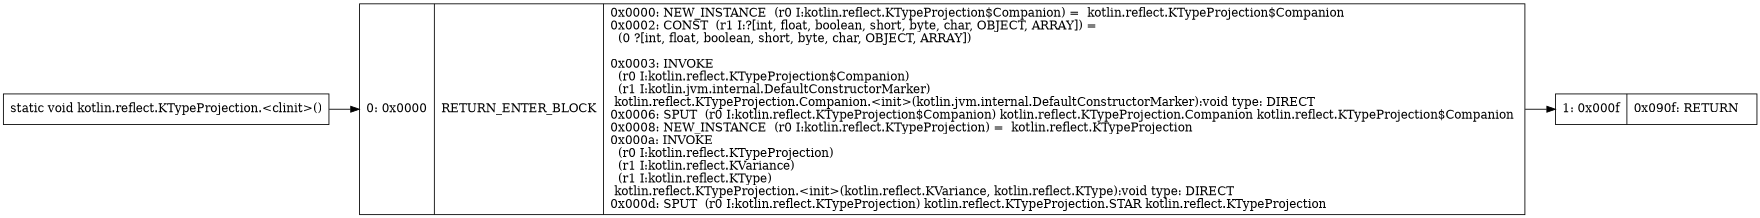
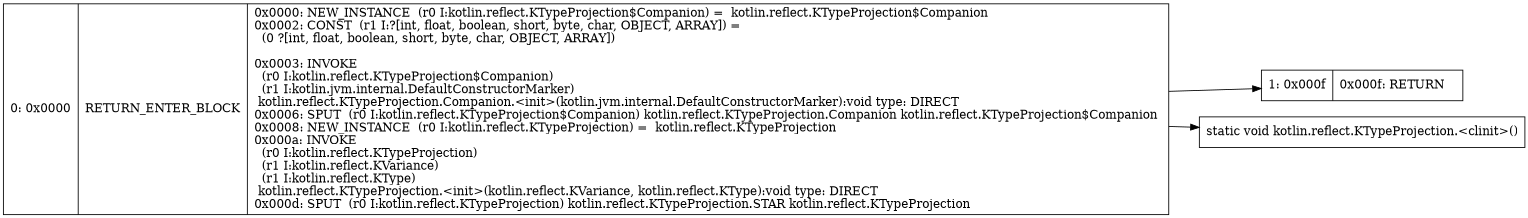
edge "static void kotlin.reflect.KTypeProjection.<clinit>()" -> "0: 0x0000": reversed
node "1: 0x000f": text "0x090f: RETURN" -> "0x000f: RETURN"
